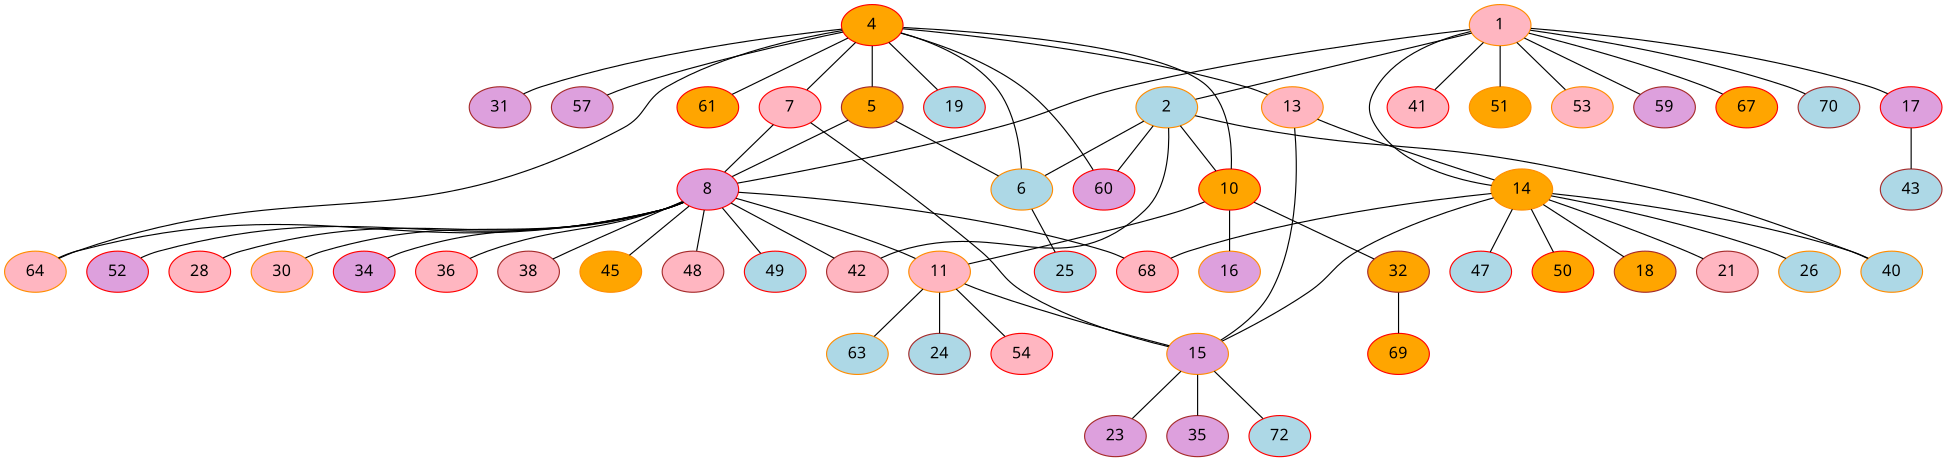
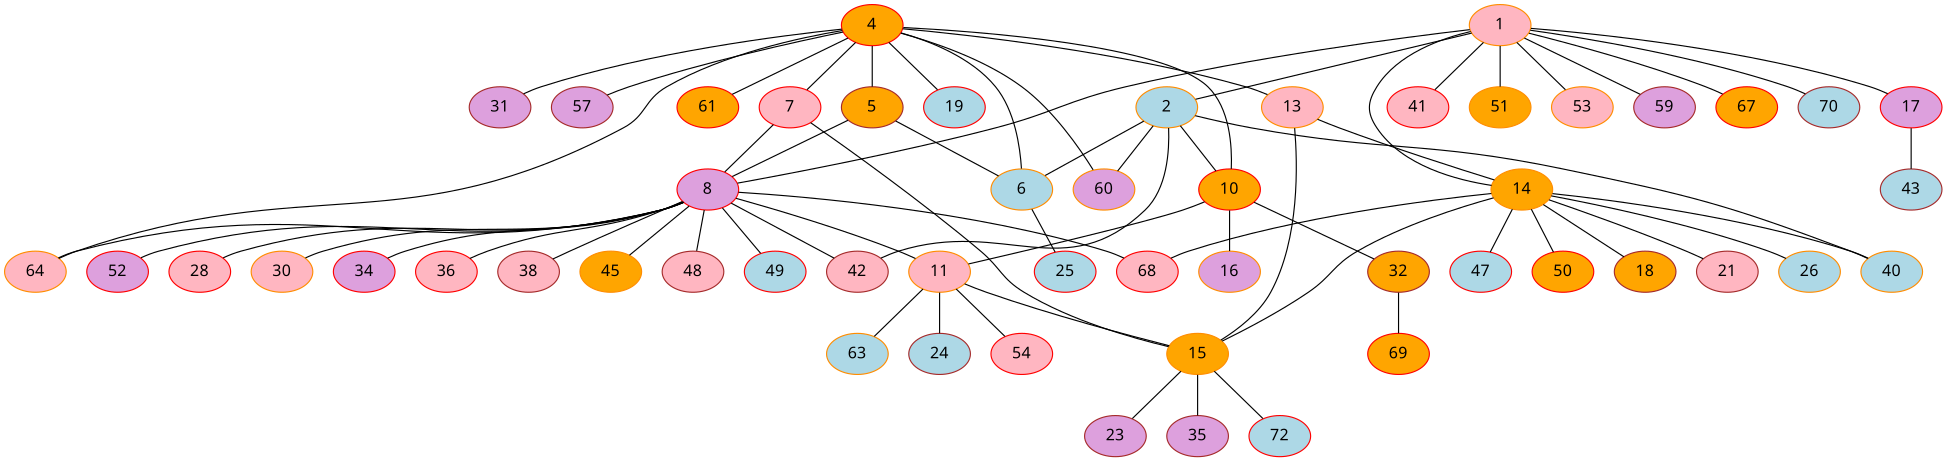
node "60": color red -> darkorange
node "15": fillcolor plum -> orange
